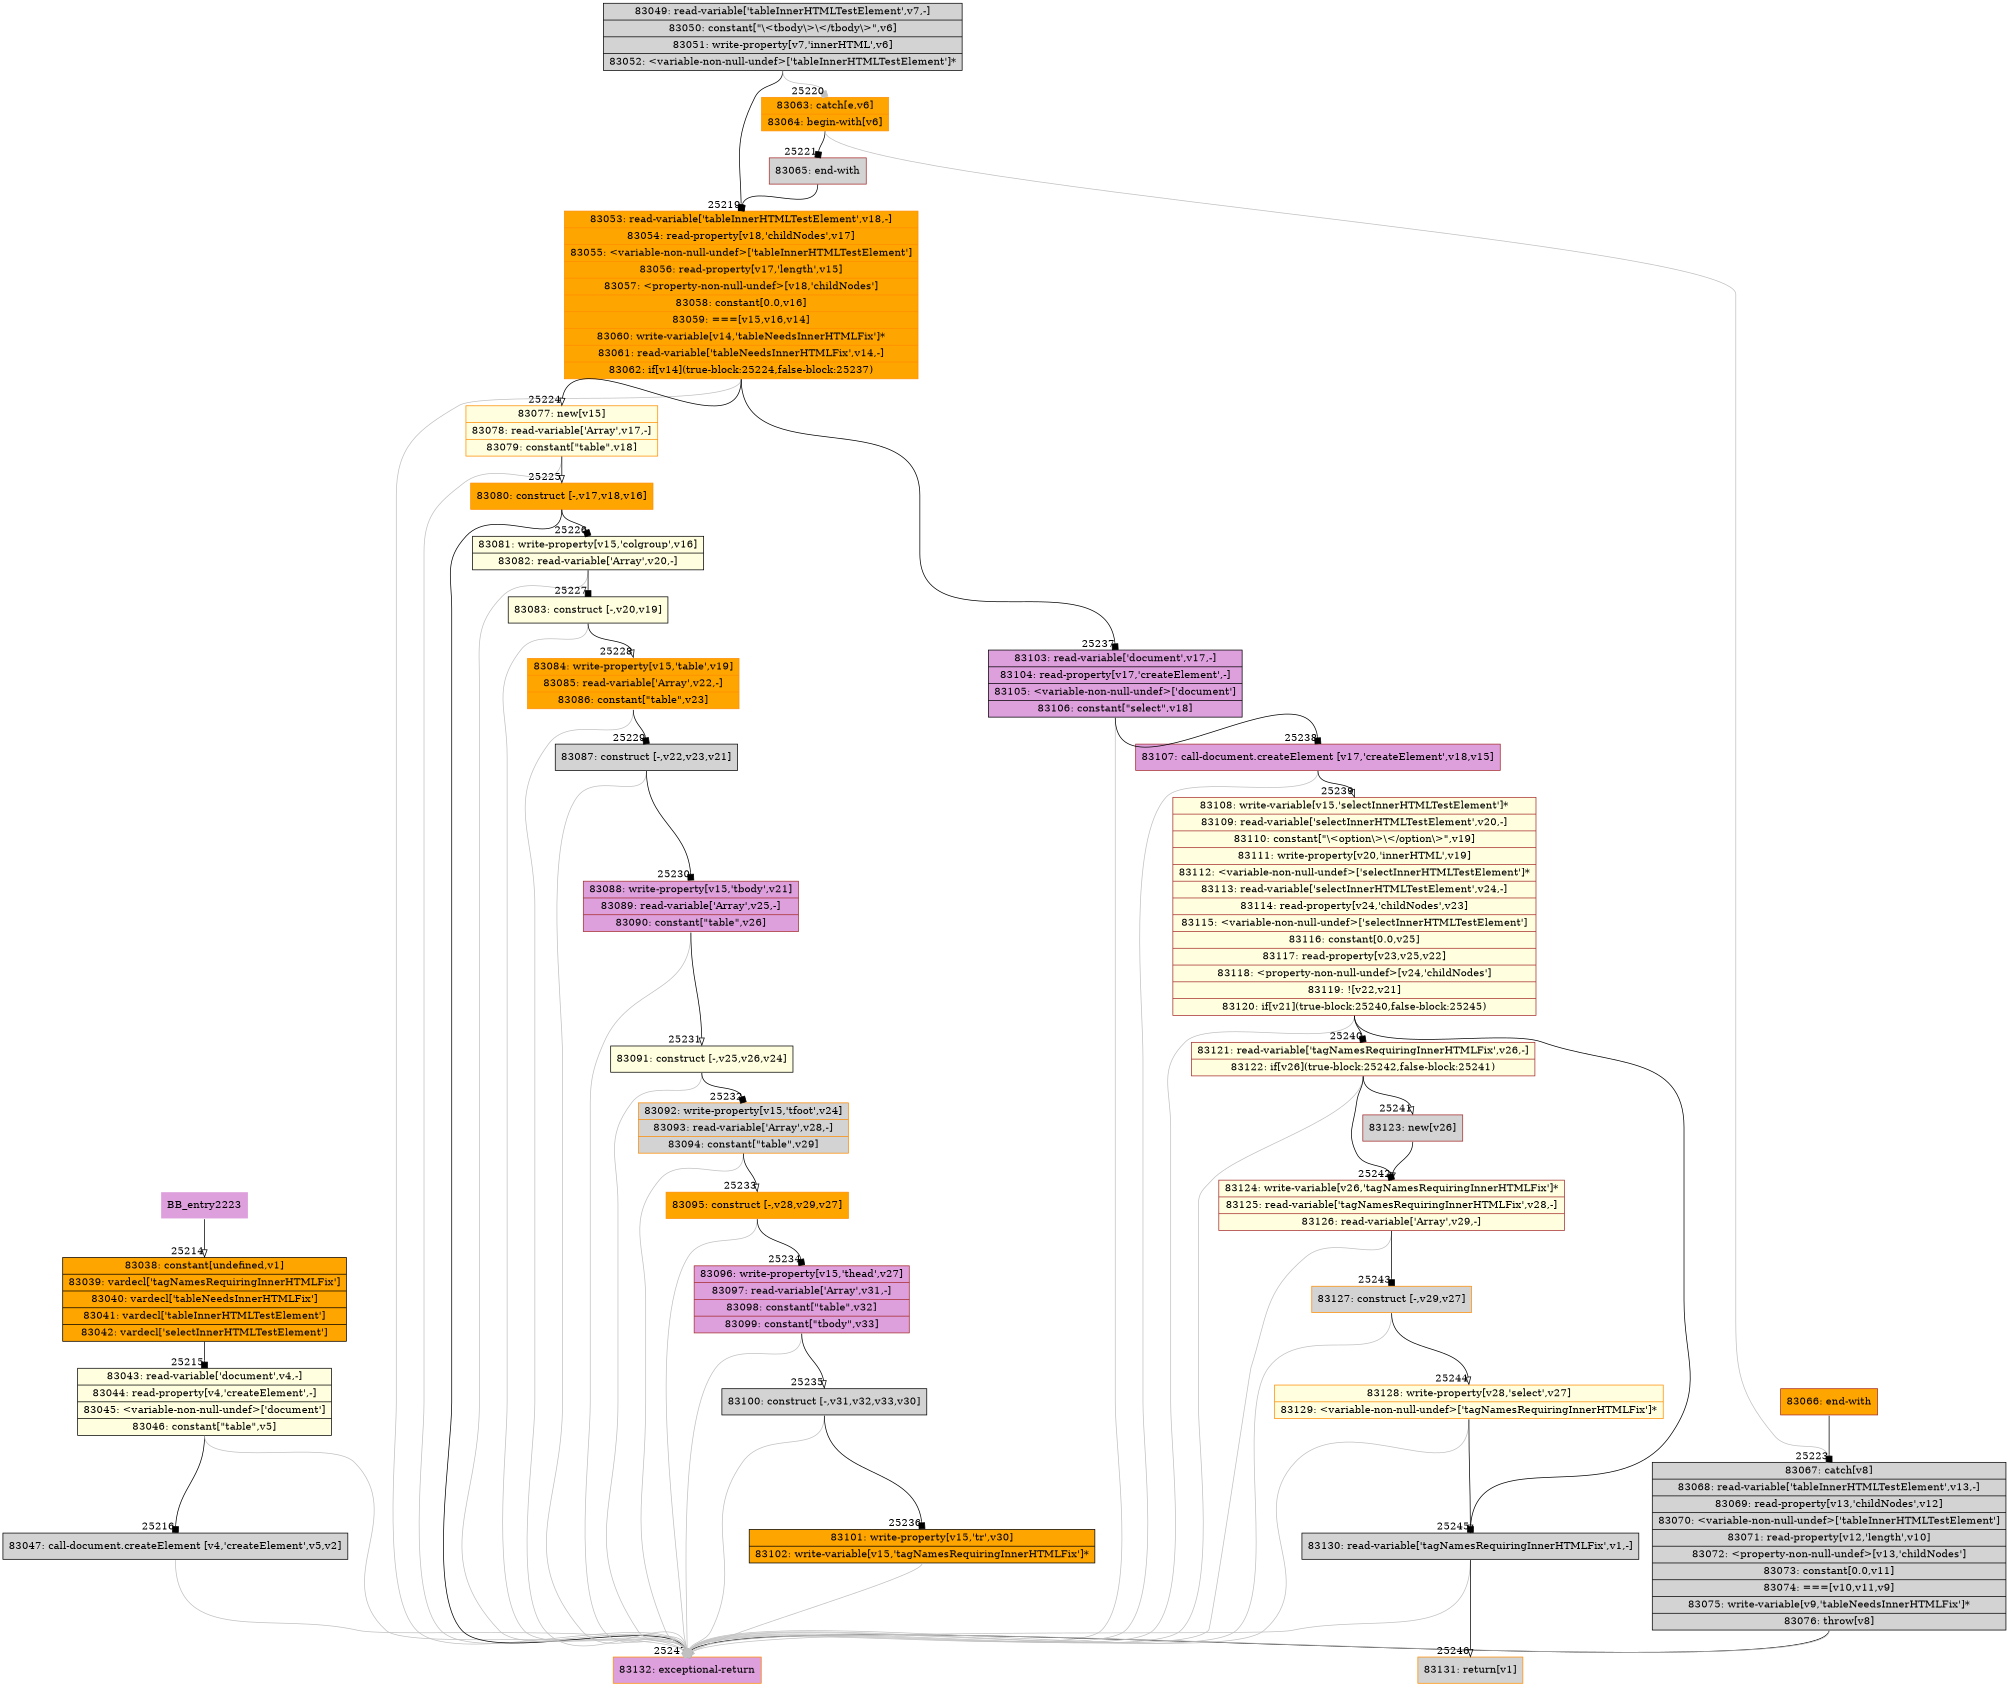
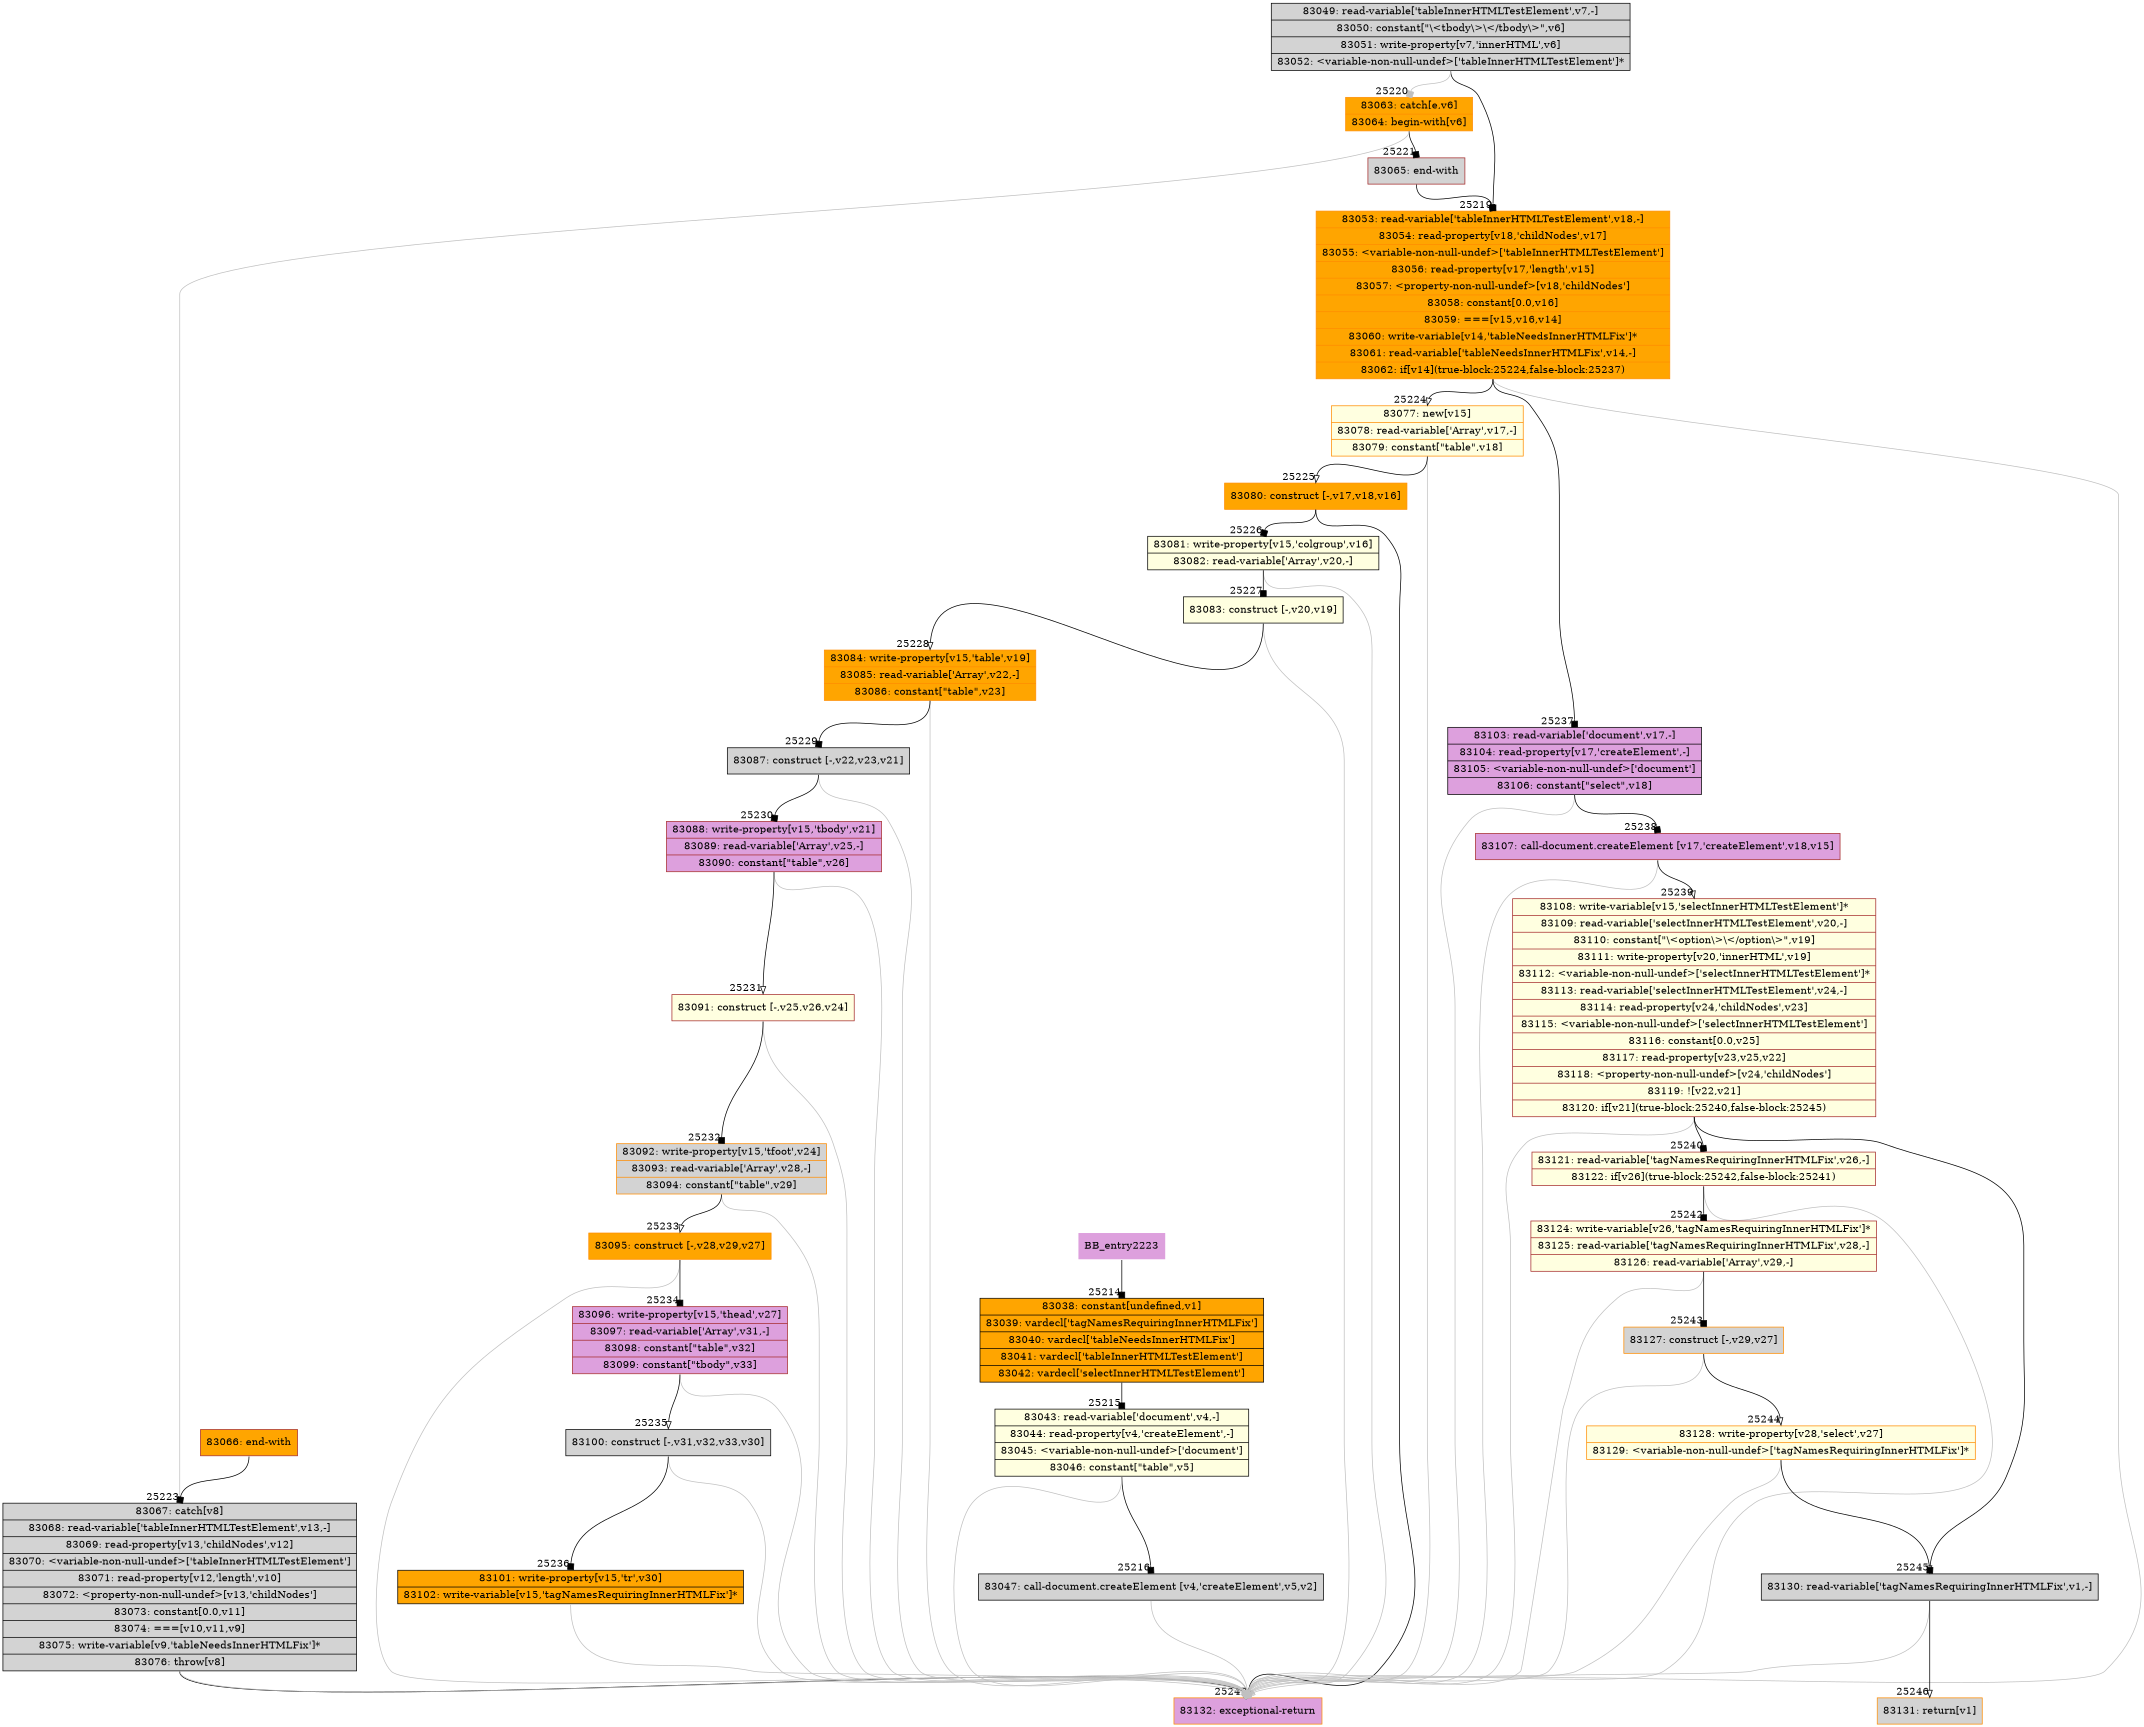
node "83091: construct [-,v25,v26,v24]": color black -> brown
node "83123: new[v26]": removed
edge "BB_entry2223" -> "83038: constant[undefined,v1]": arrowhead onormal -> box
